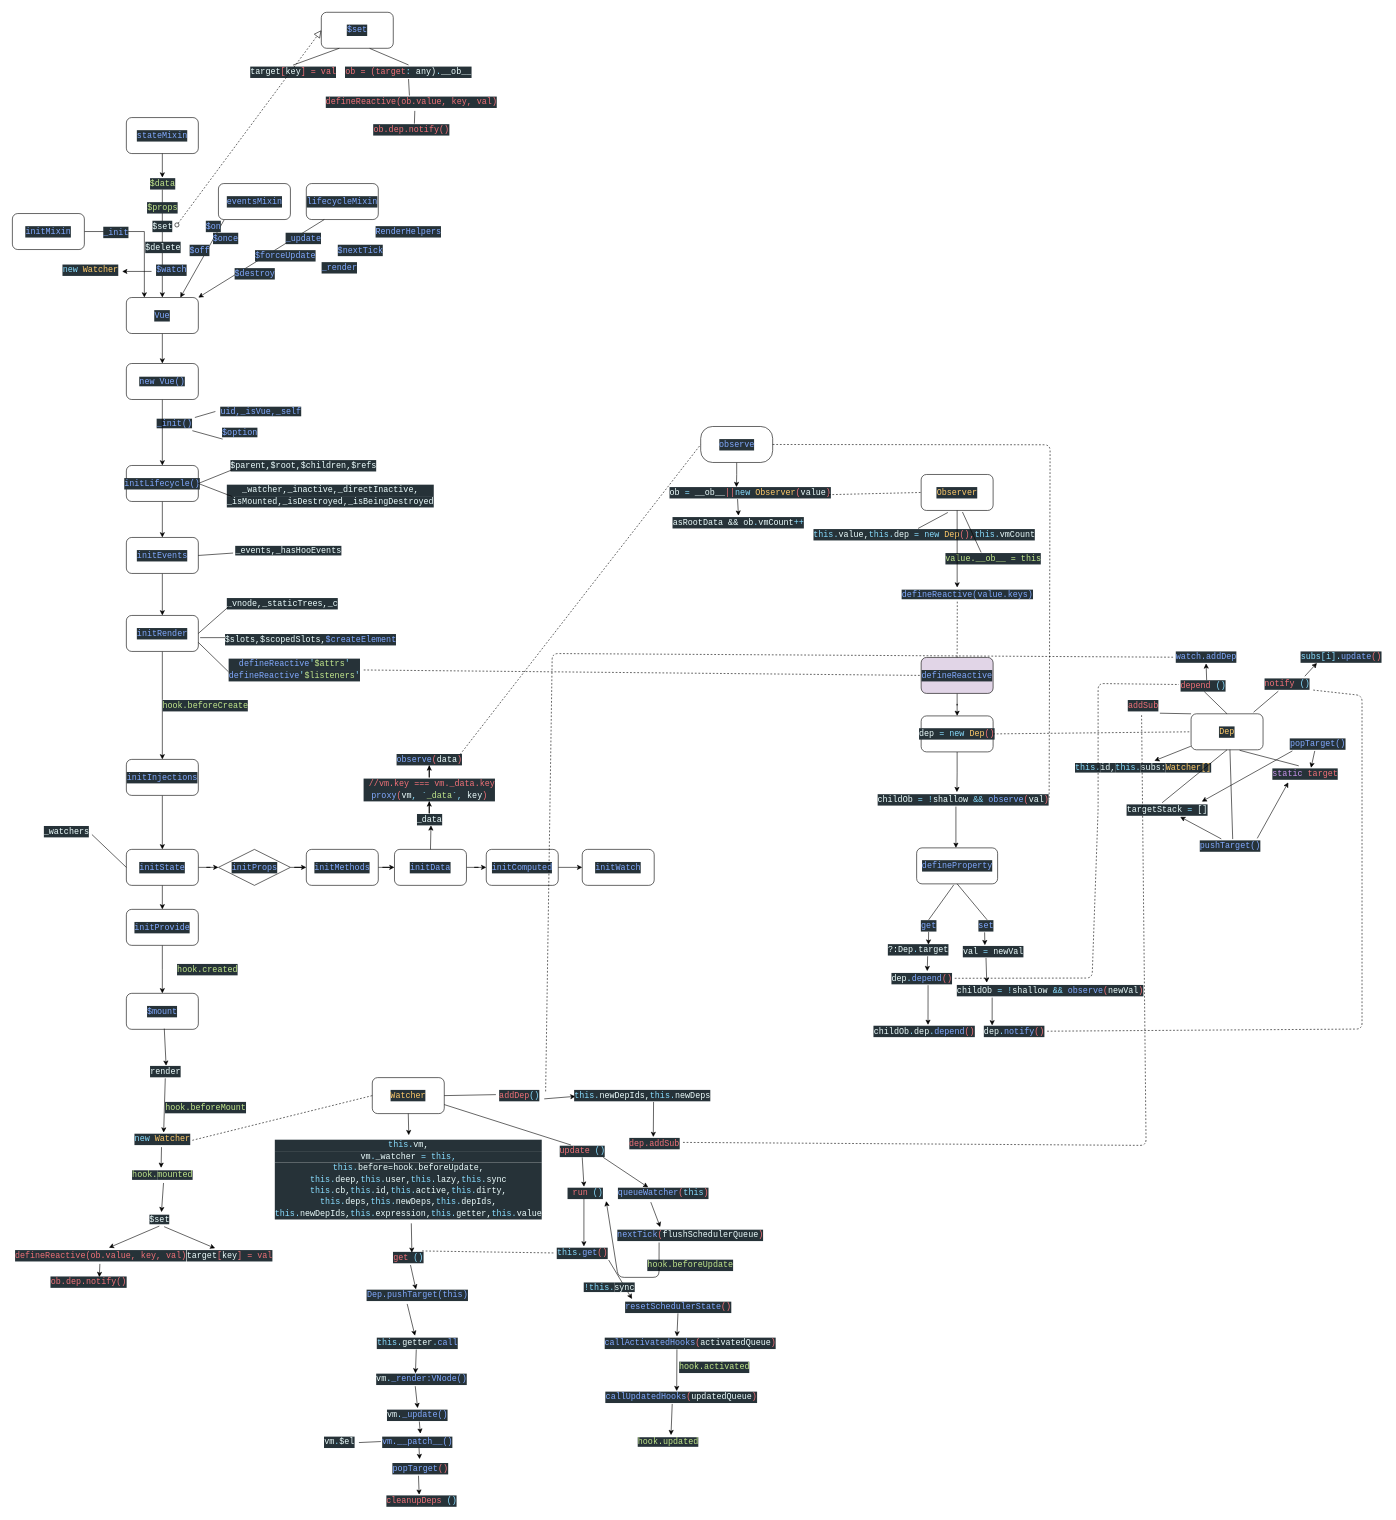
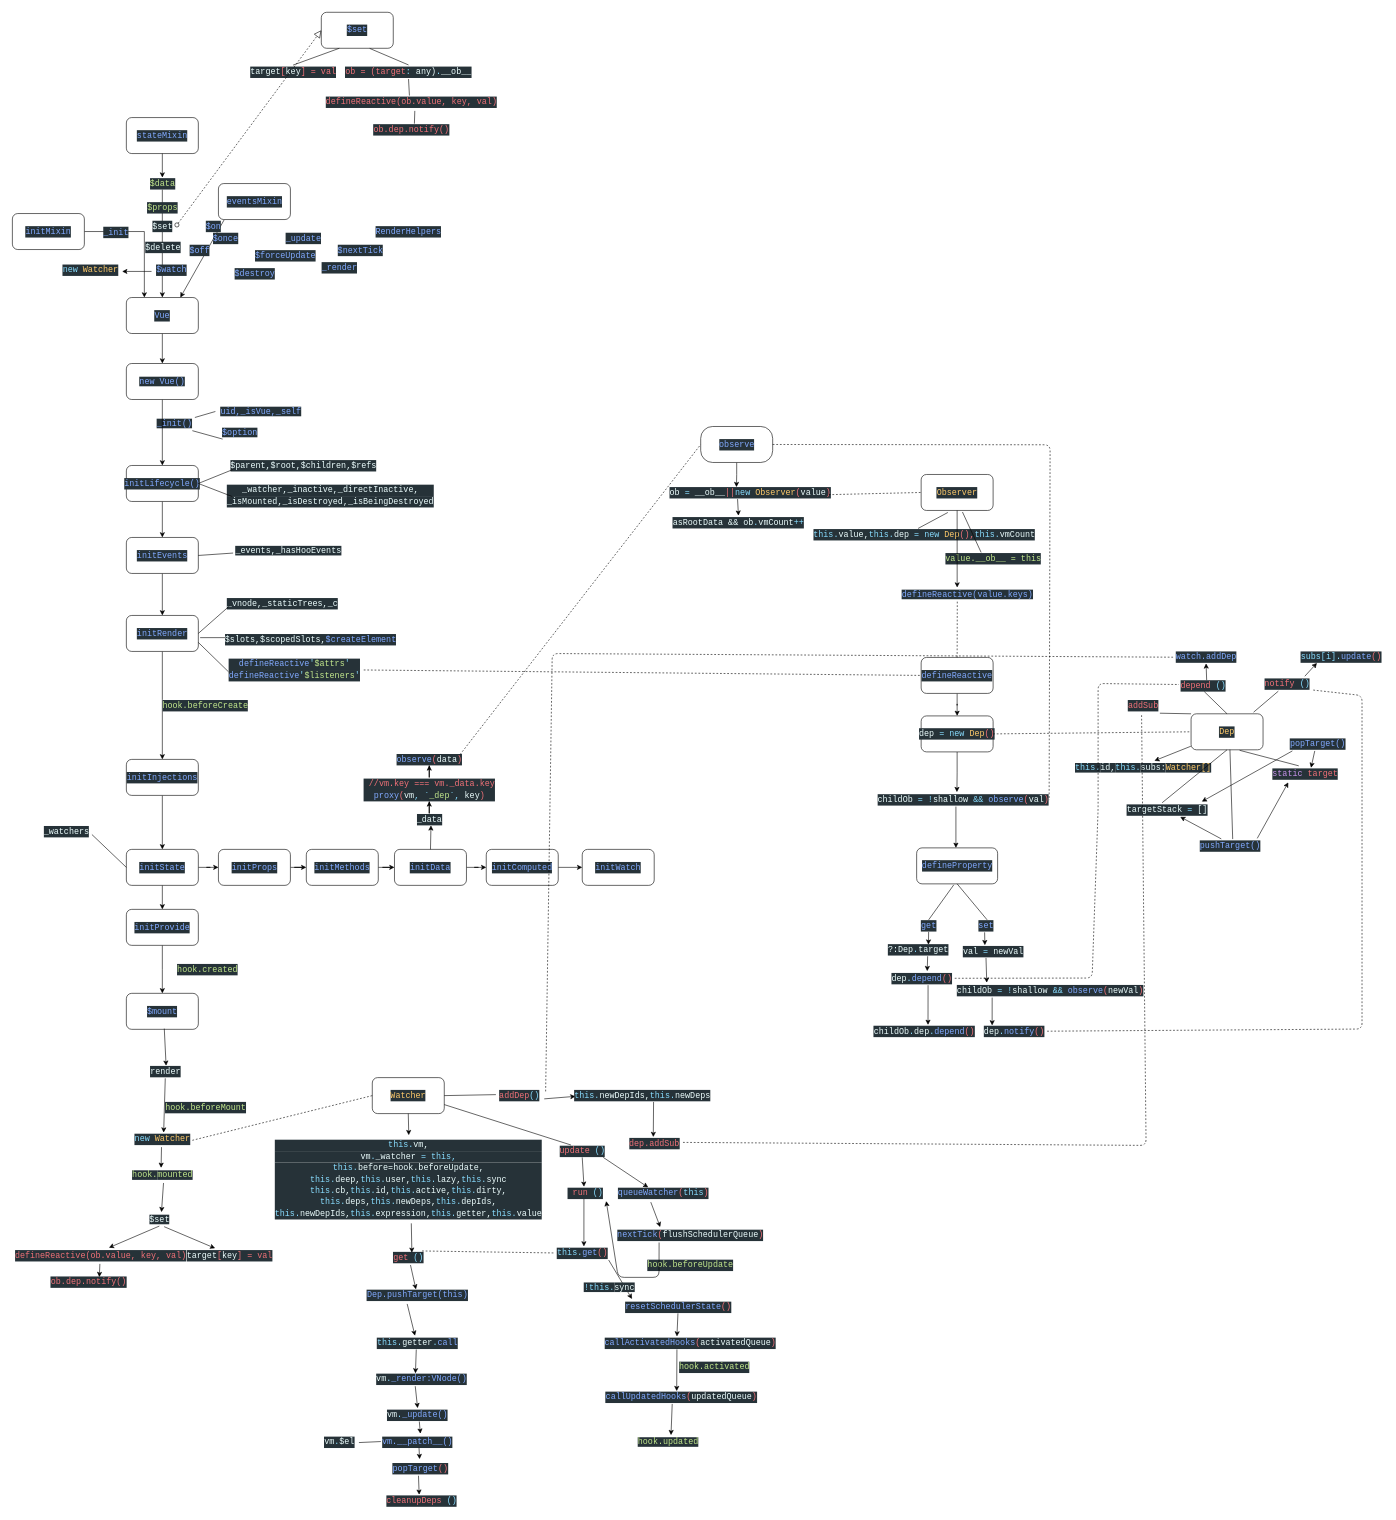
node "lifecycleMixin": removed
edge "lifecycleMixin" -> "Vue": removed
node "defineReactive": fillcolor #e1d5e7 -> #ffffff
node "//vm.key === vm._data.key proxy(vm, `_data`, key)": label "//vm.key === vm._data.key proxy(vm, `_data`, key)" -> "//vm.key === vm._data.key proxy(vm, `_dep`, key)"
node "initProps": shape diamond -> rounded rectangle
